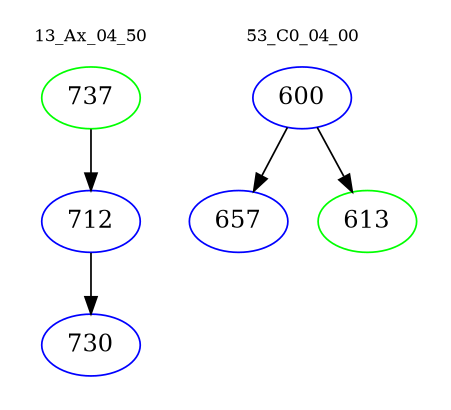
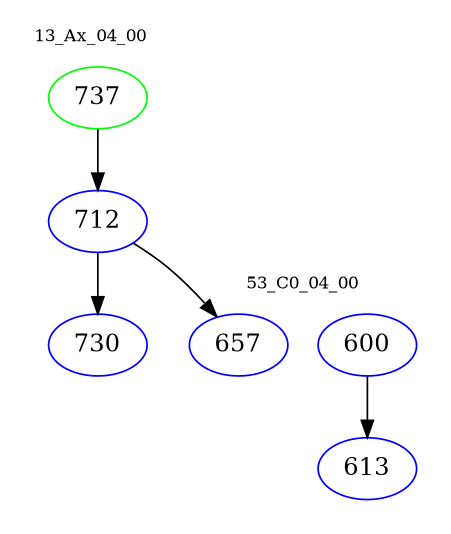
cluster "13_Ax_04_50": label "13_Ax_04_50" -> "13_Ax_04_00"
edge "600" -> "657": now "712" -> "657"
node "613": color green -> blue
